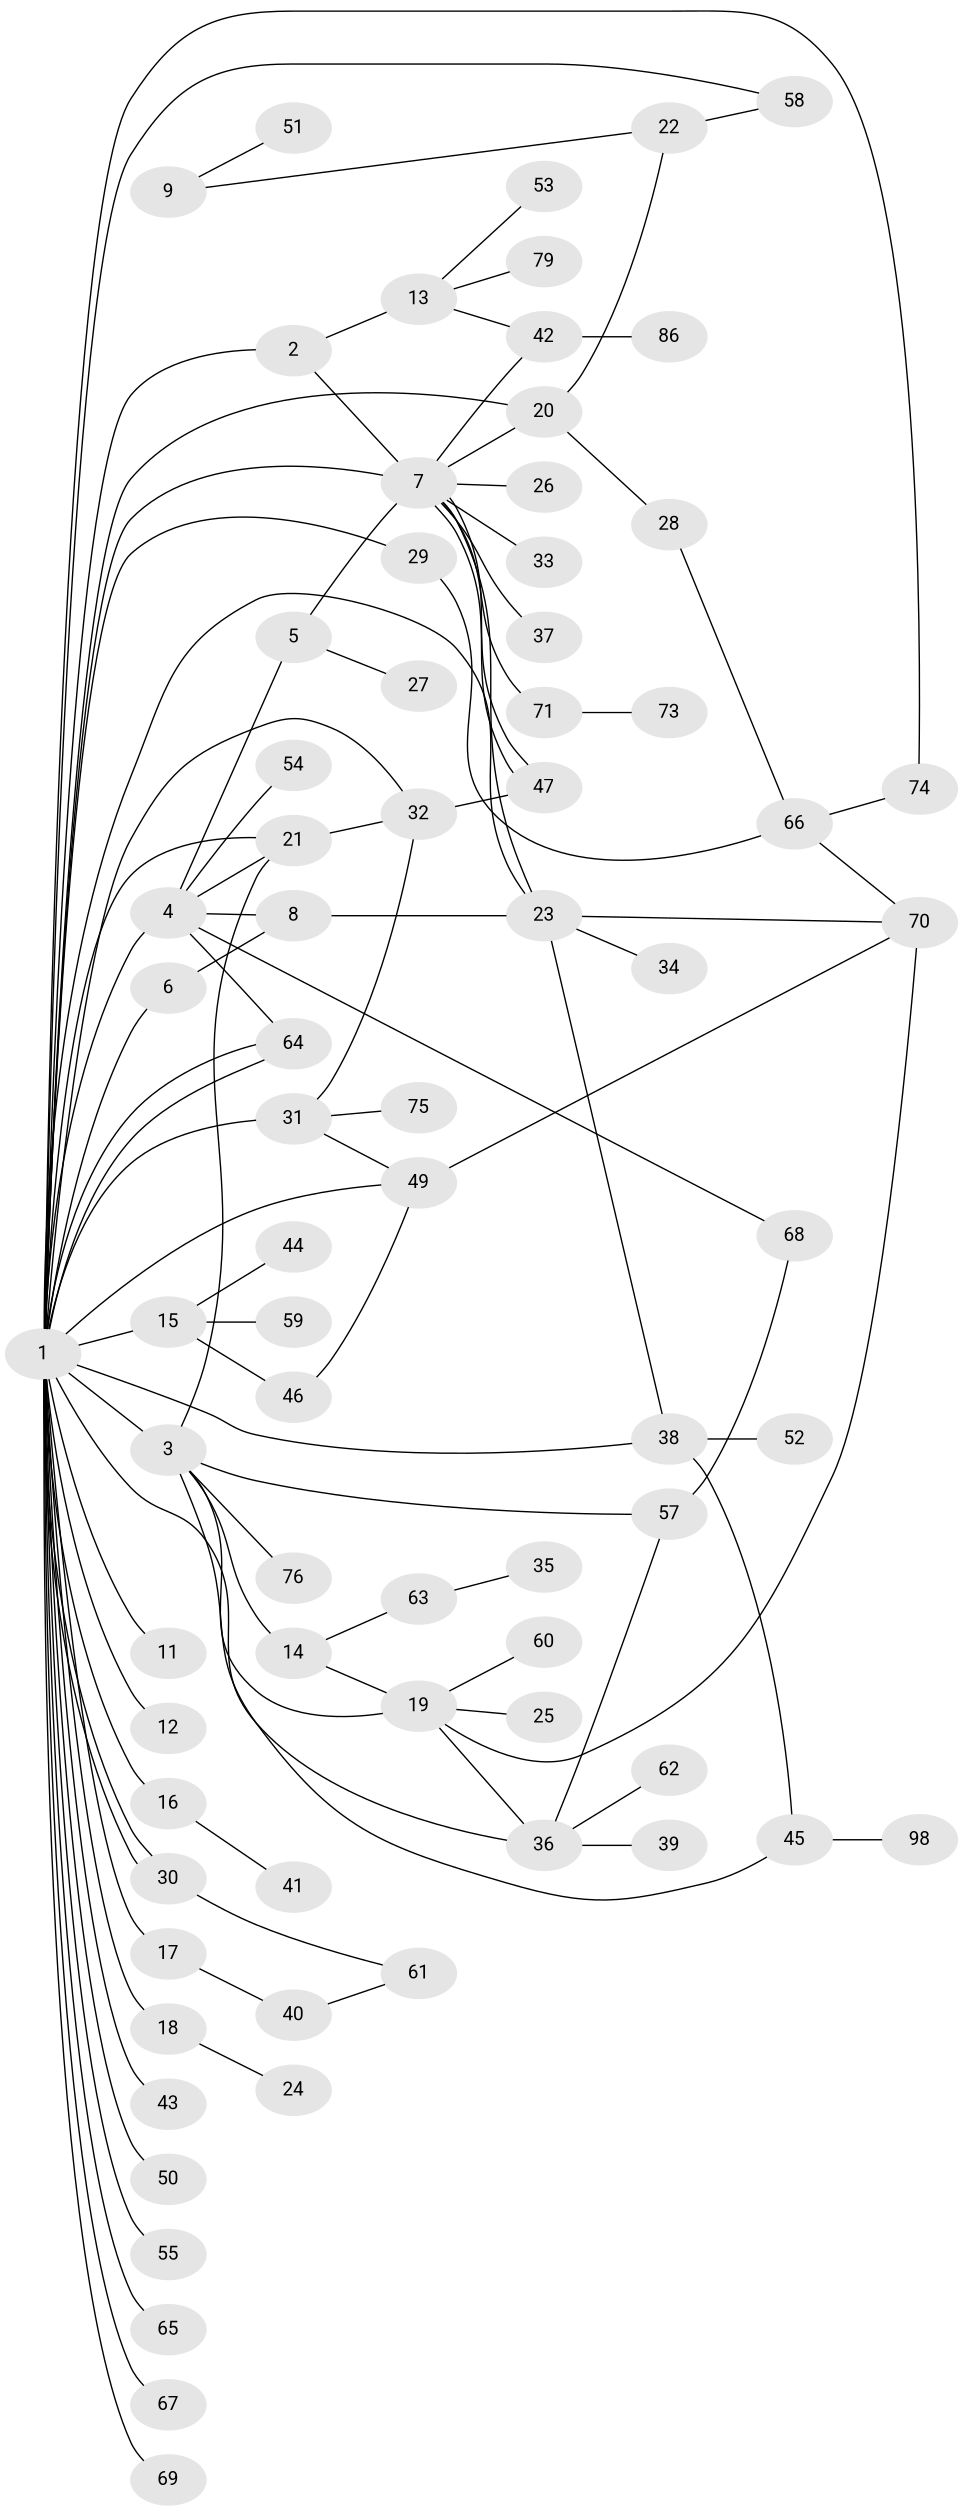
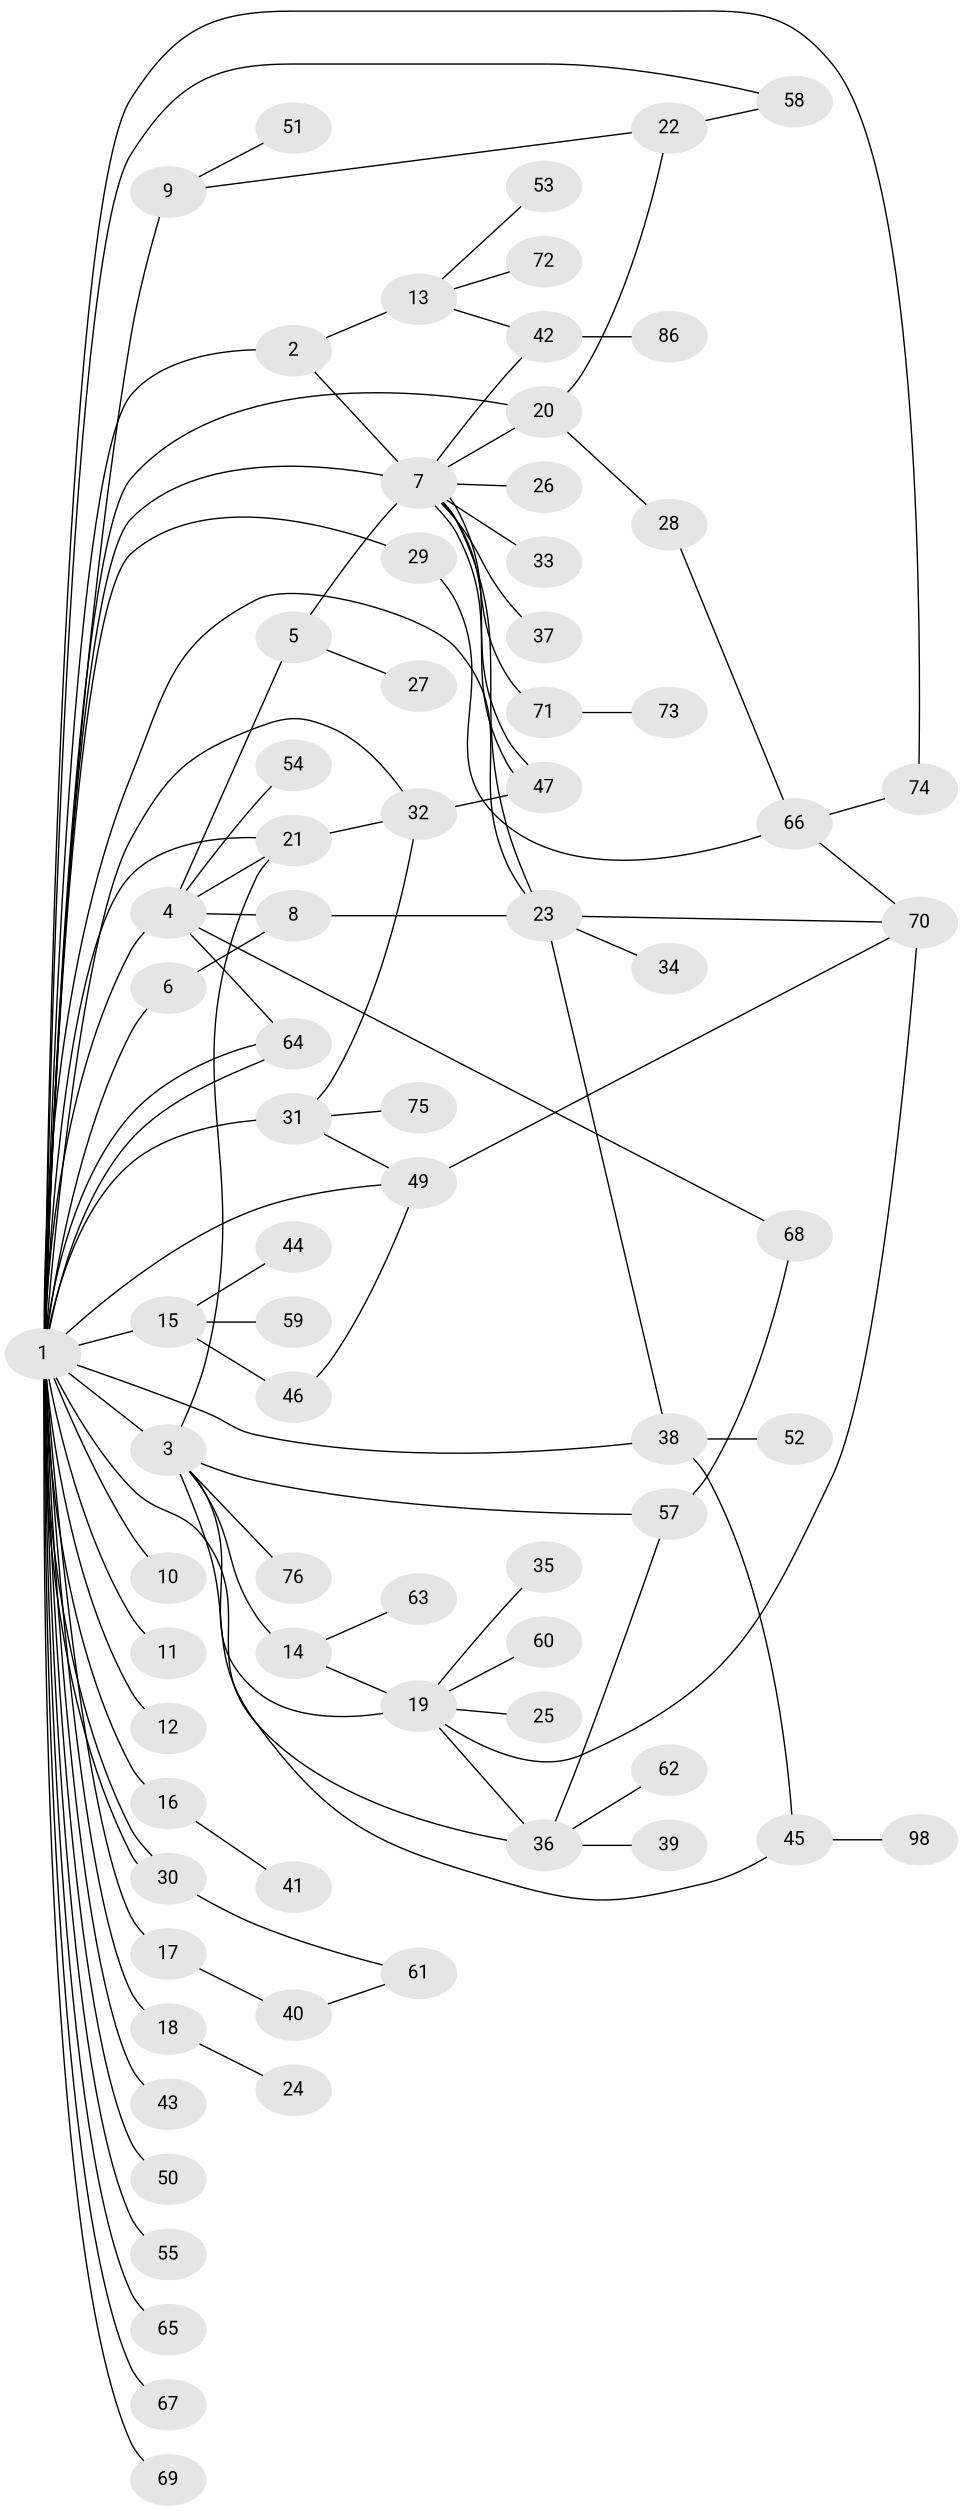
node "79": label "79" -> "72"
edge "9" -- "1": added
node "10": added
edge "35" -- "63": now "35" -- "19"
